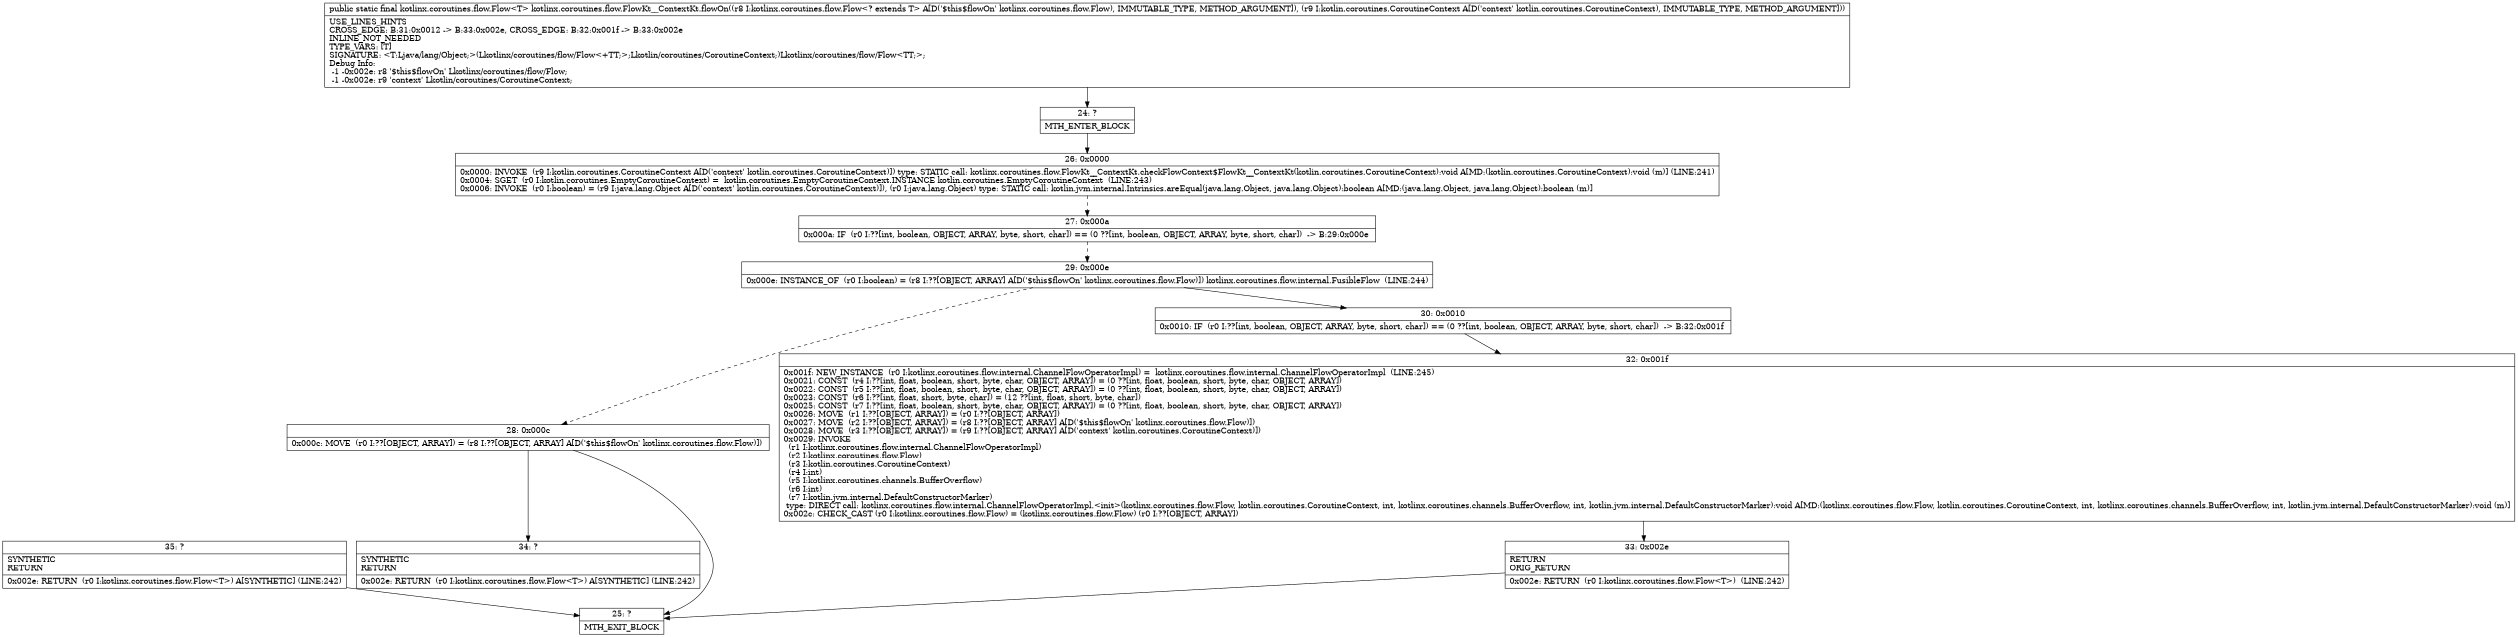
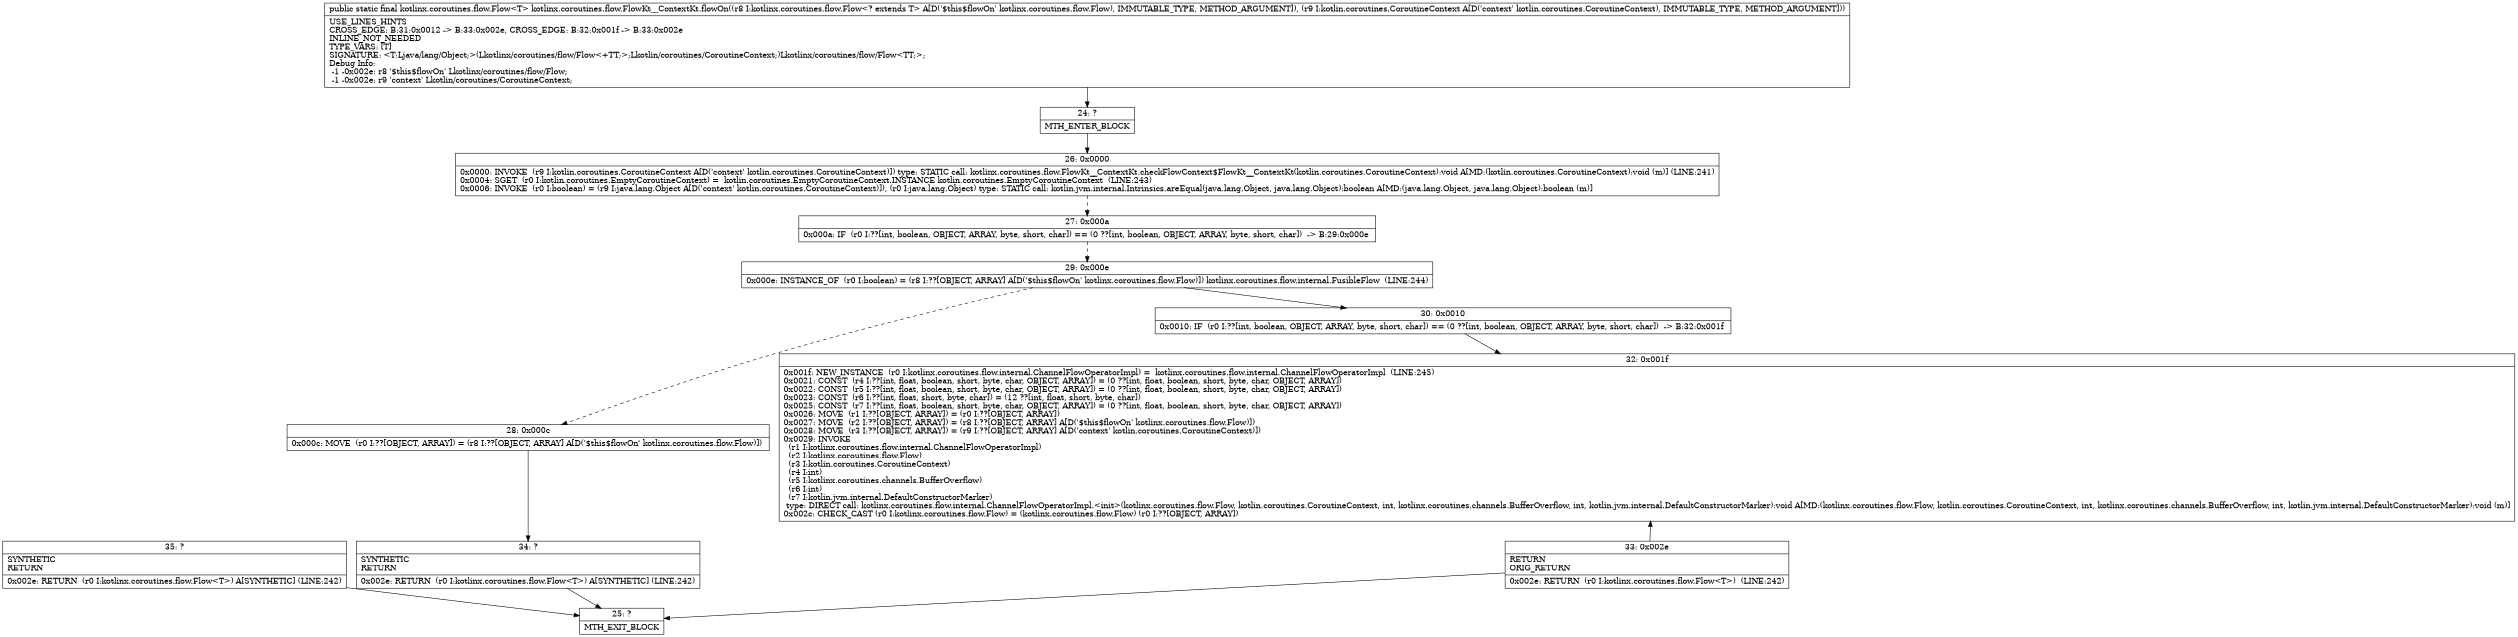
edge "28: 0x000c" -> "25: ?": now "34: ?" -> "25: ?"
edge "32: 0x001f" -> "33: 0x002e": reversed
